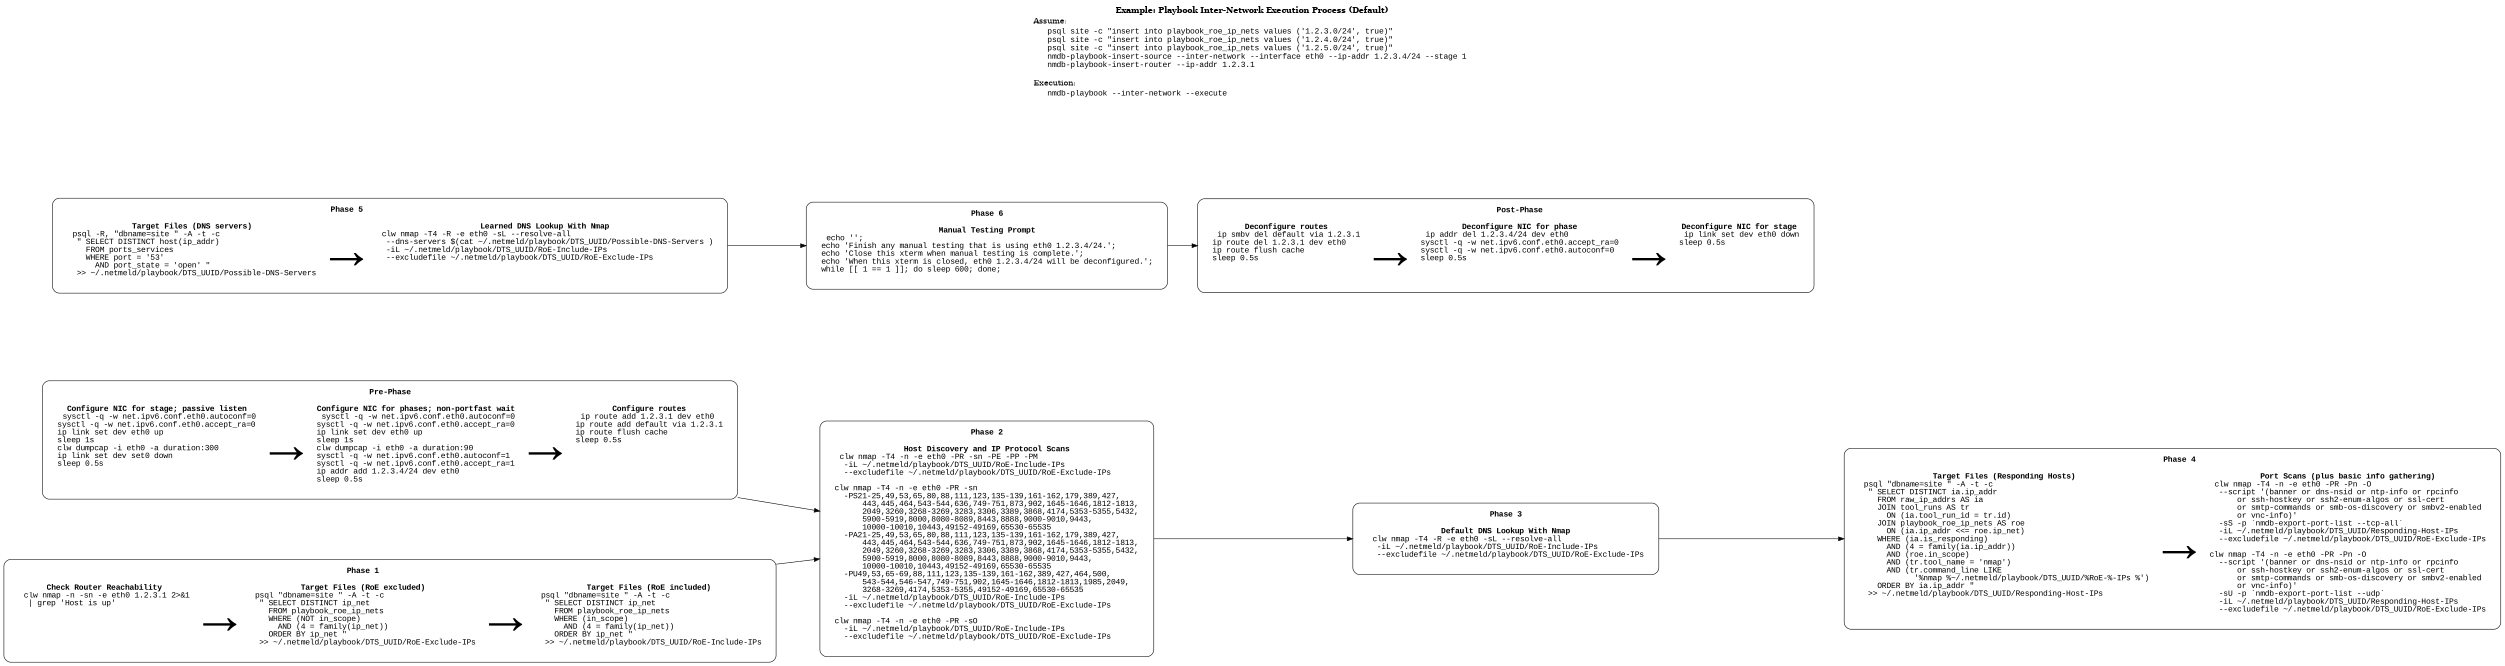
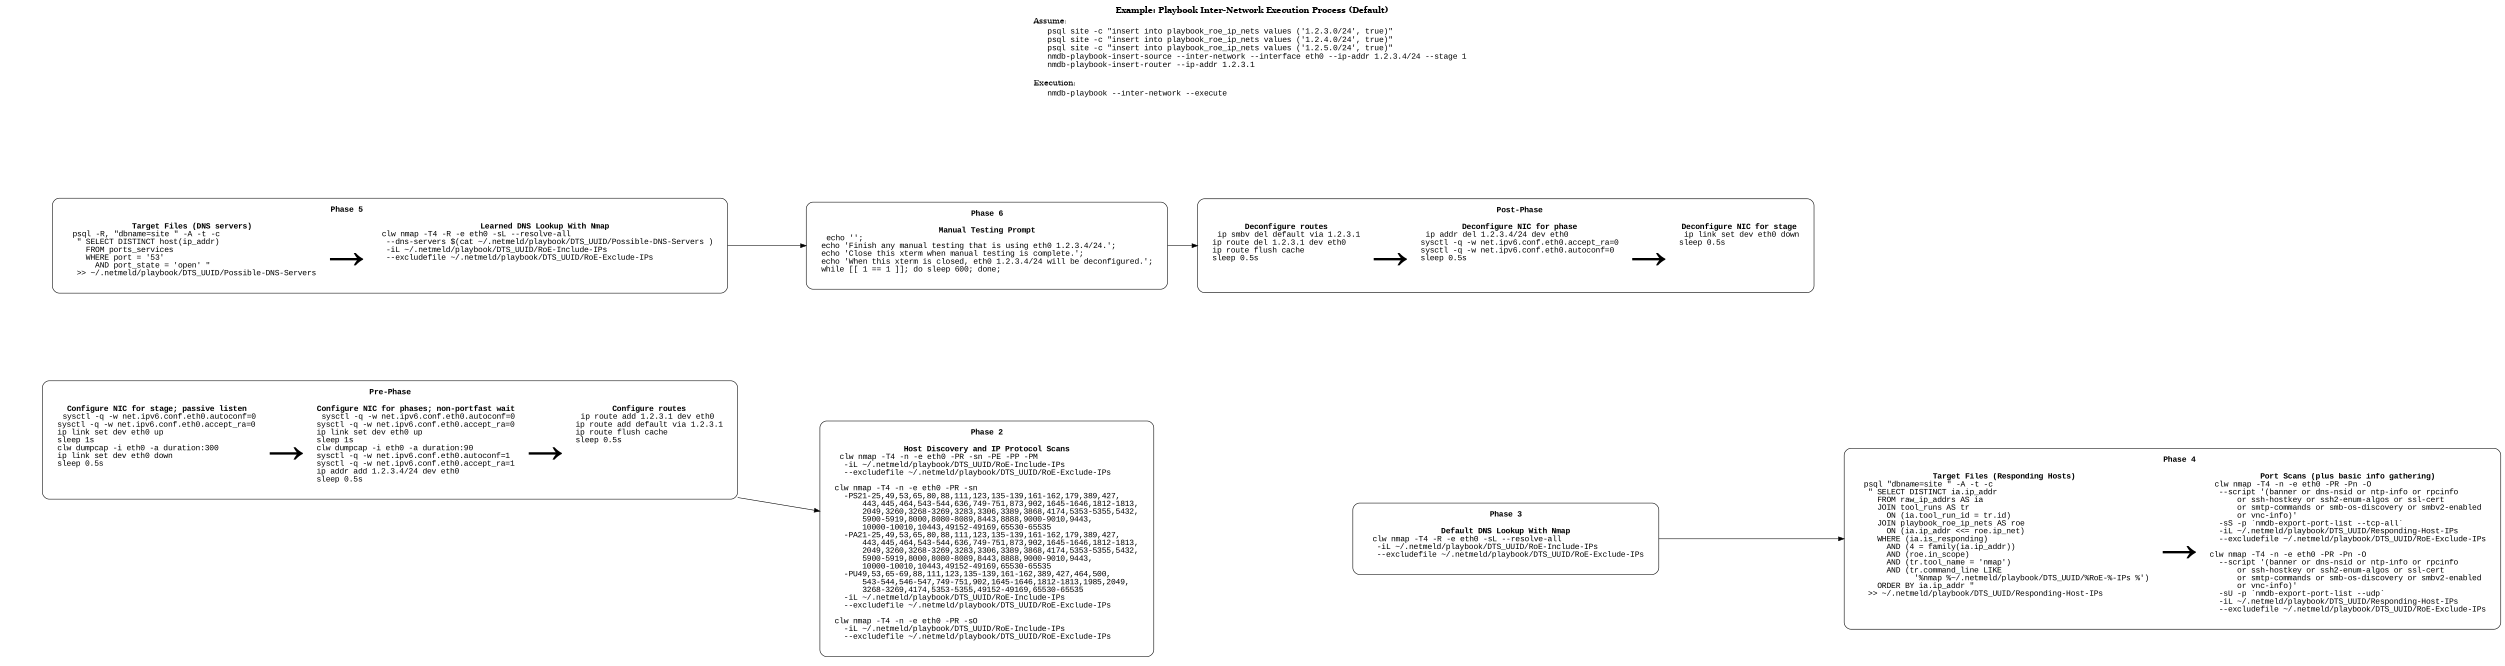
node "Pre-Phase": text "ip link set dev set0 down" -> "ip link set dev eth0 down"
edge "Phase 2" -> "Phase 3": removed
node "Phase 1": removed
